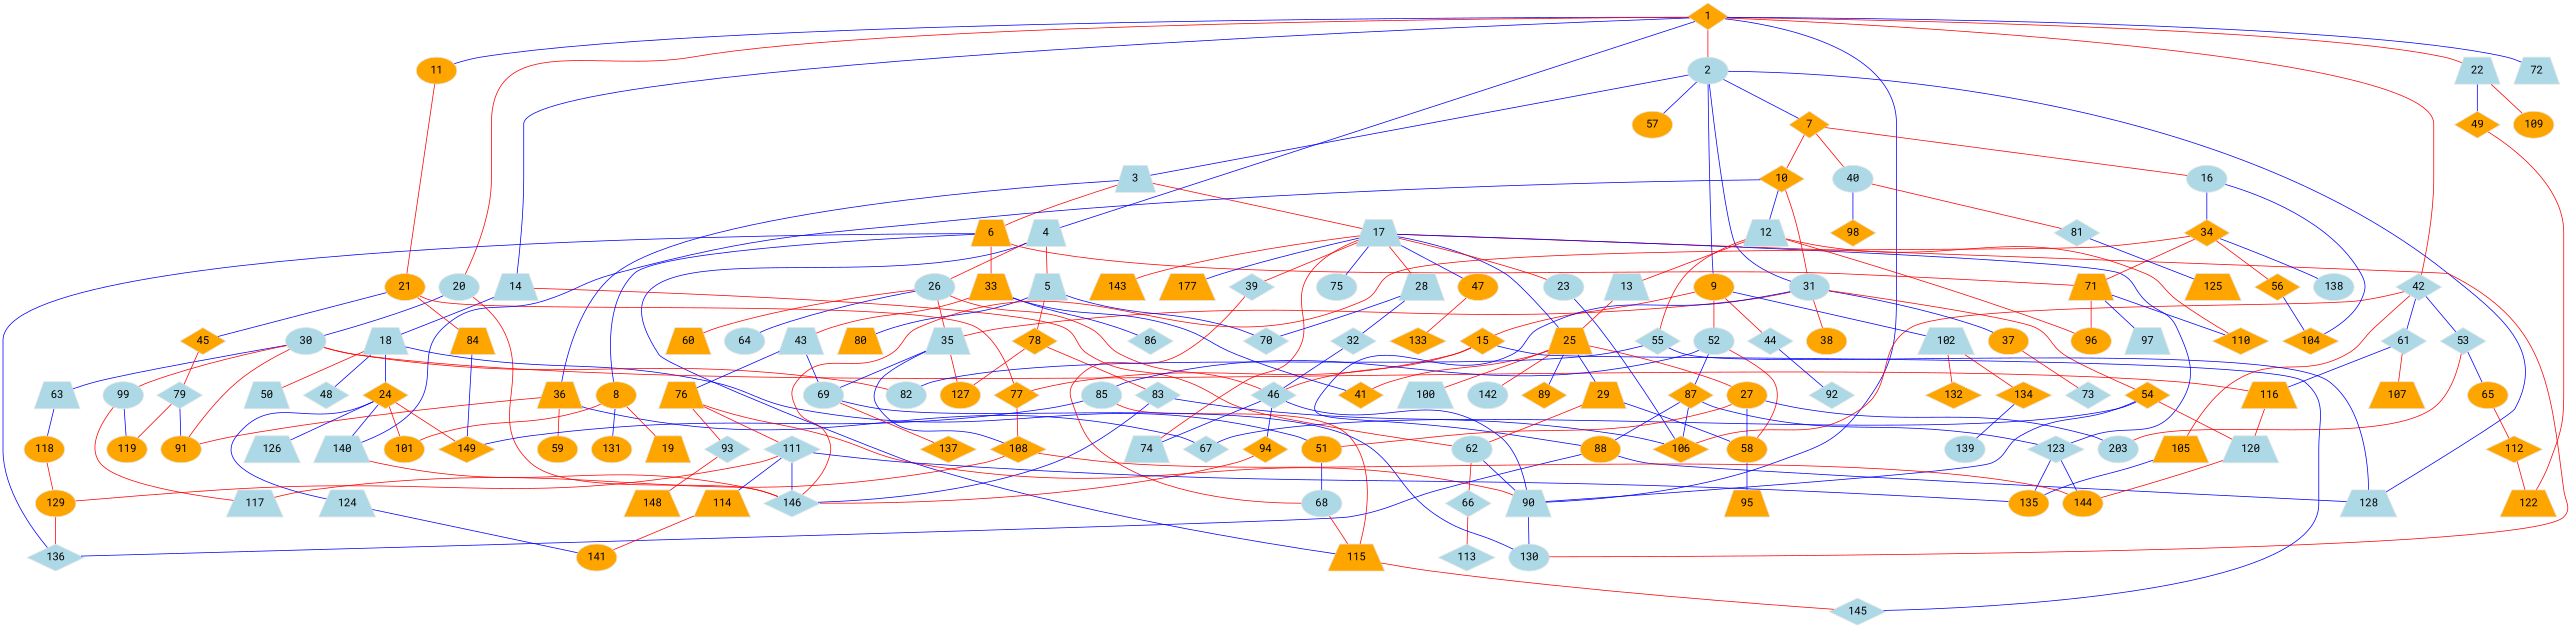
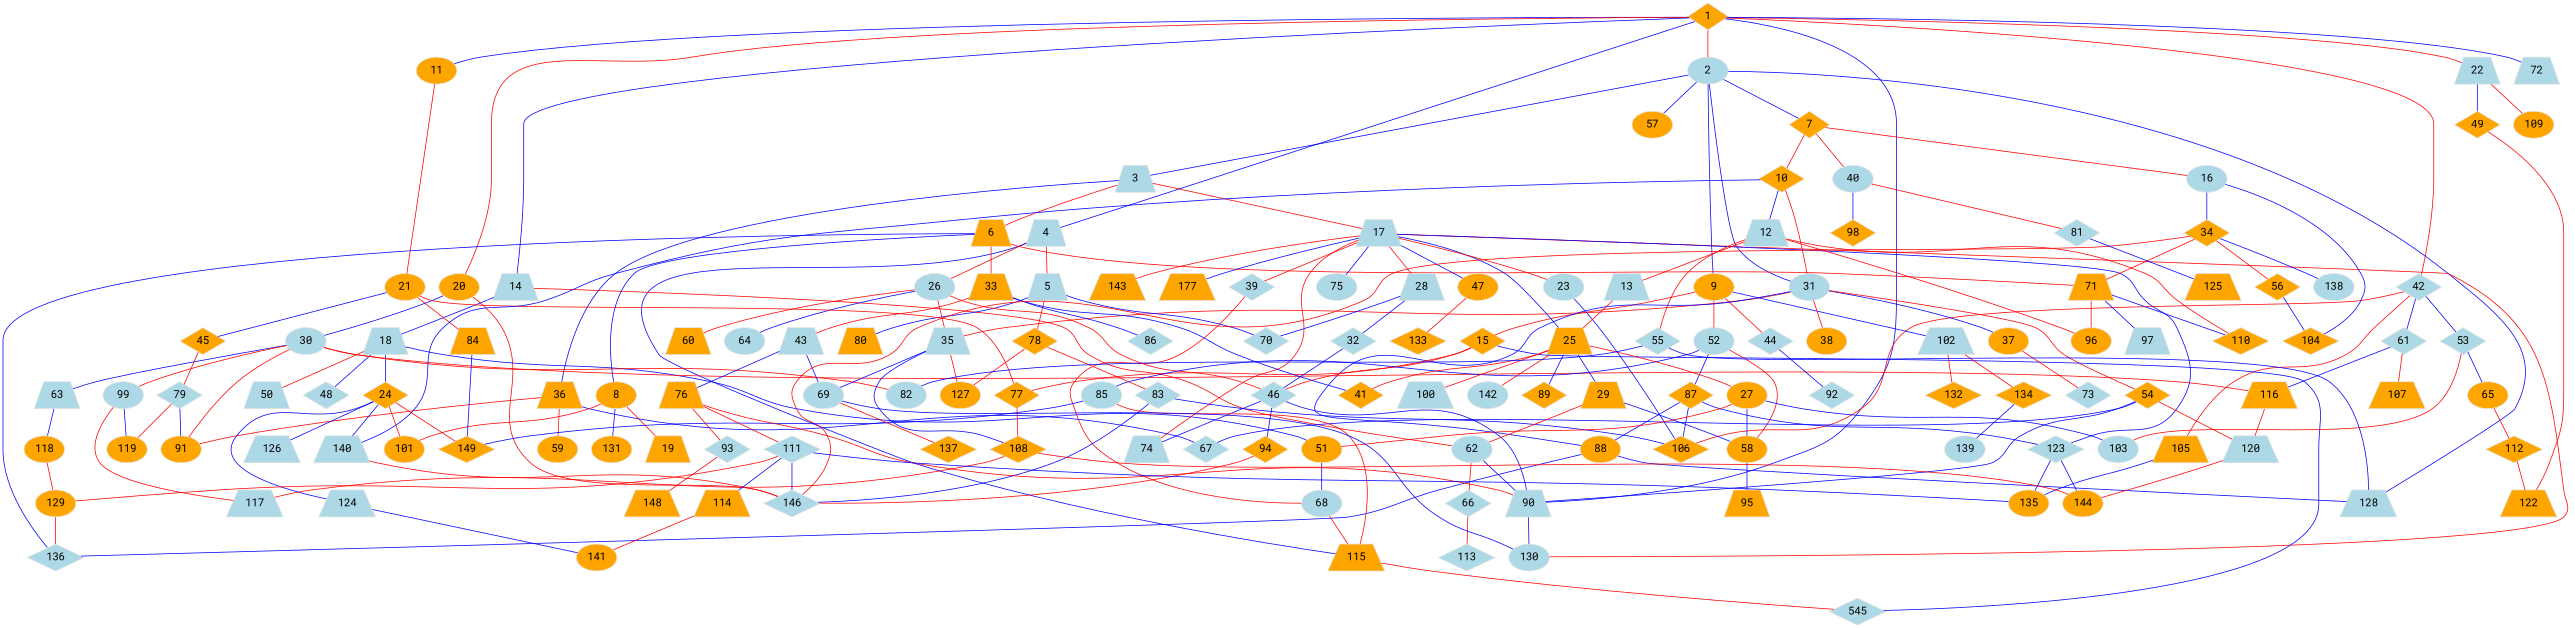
node "20": fillcolor lightblue -> orange
node "203": label "203" -> "103"
node "145": label "145" -> "545"
